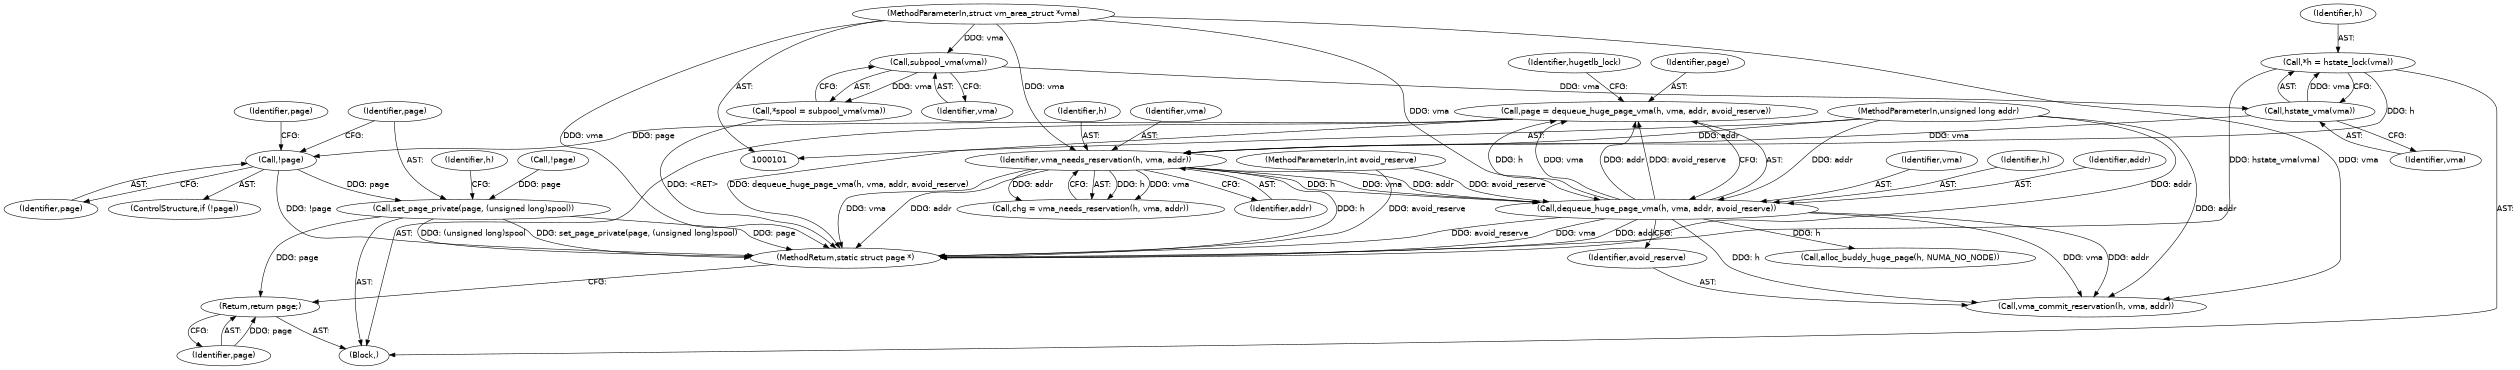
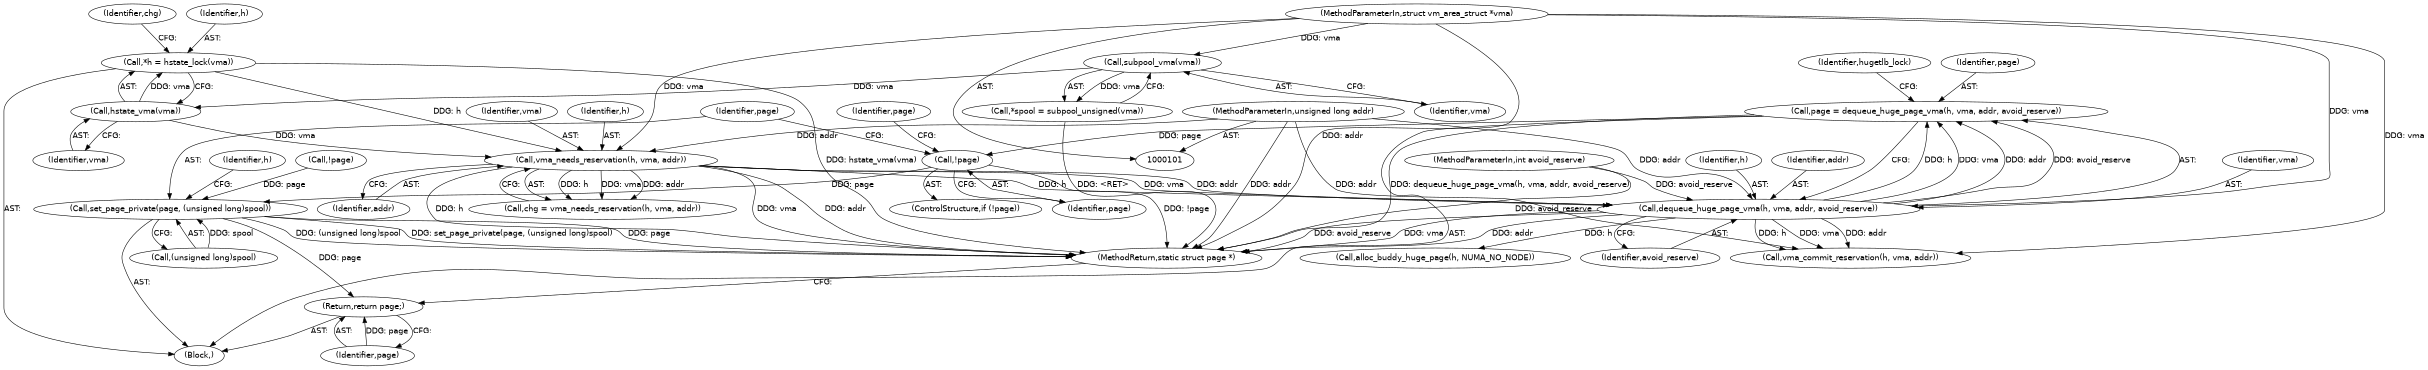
node "(Identifier,chg)": added
node "(Call,*spool = subpool_vma(vma))": label "(Call,*spool = subpool_vma(vma))" -> "(Call,*spool = subpool_unsigned(vma))"
edge "(MethodParameterIn,struct vm_area_struct *vma)" -> "(MethodReturn,static struct page *)": label "DDG: vma" -> "DDG: addr"
node "(Identifier,vma_needs_reservation(h, vma, addr))": label "(Identifier,vma_needs_reservation(h, vma, addr))" -> "(Call,vma_needs_reservation(h, vma, addr))"
node "(Call,(unsigned long)spool)": added
edge "(Identifier,avoid_reserve)" -> "(Call,vma_commit_reservation(h, vma, addr))": now "(Identifier,avoid_reserve)" -> "(Call,dequeue_huge_page_vma(h, vma, addr, avoid_reserve))"
